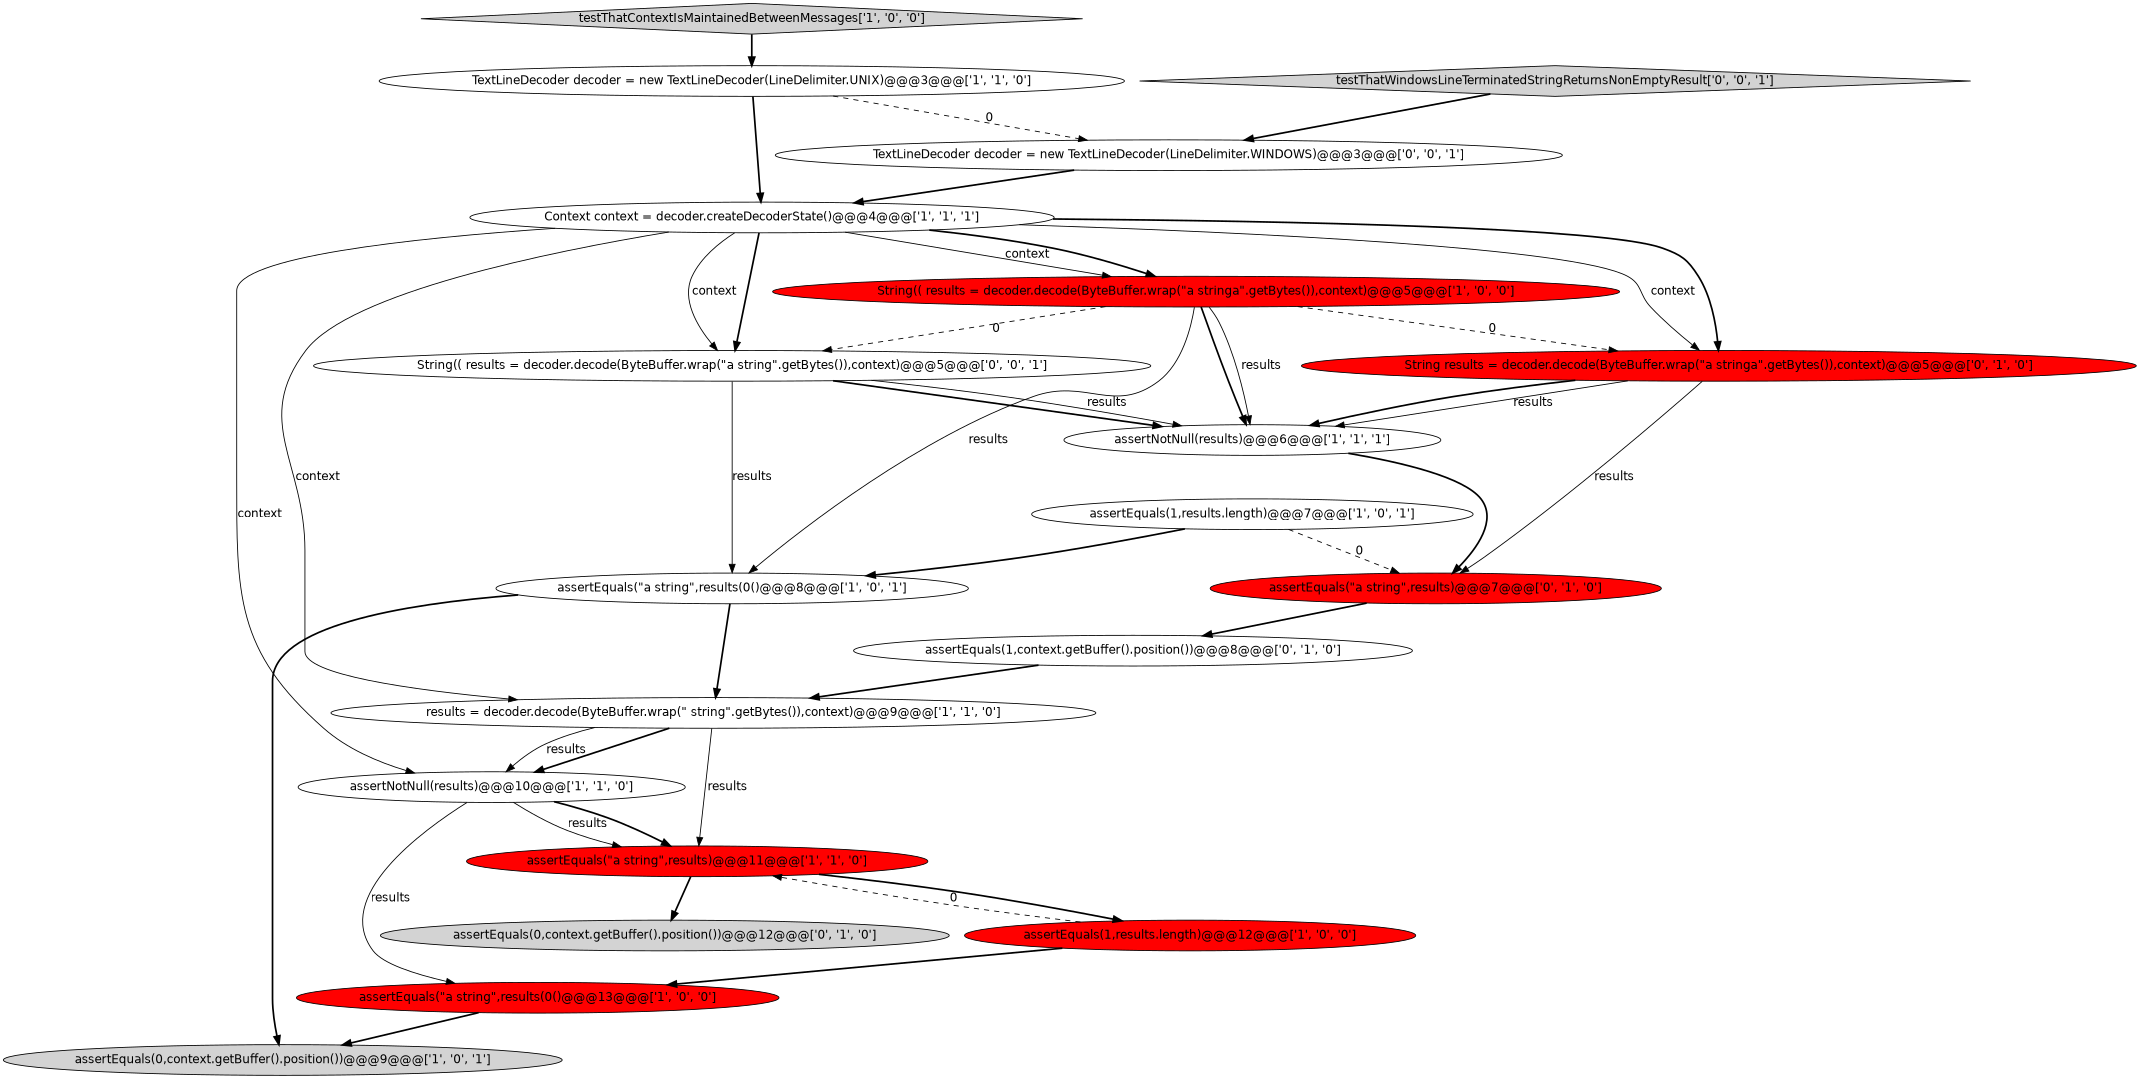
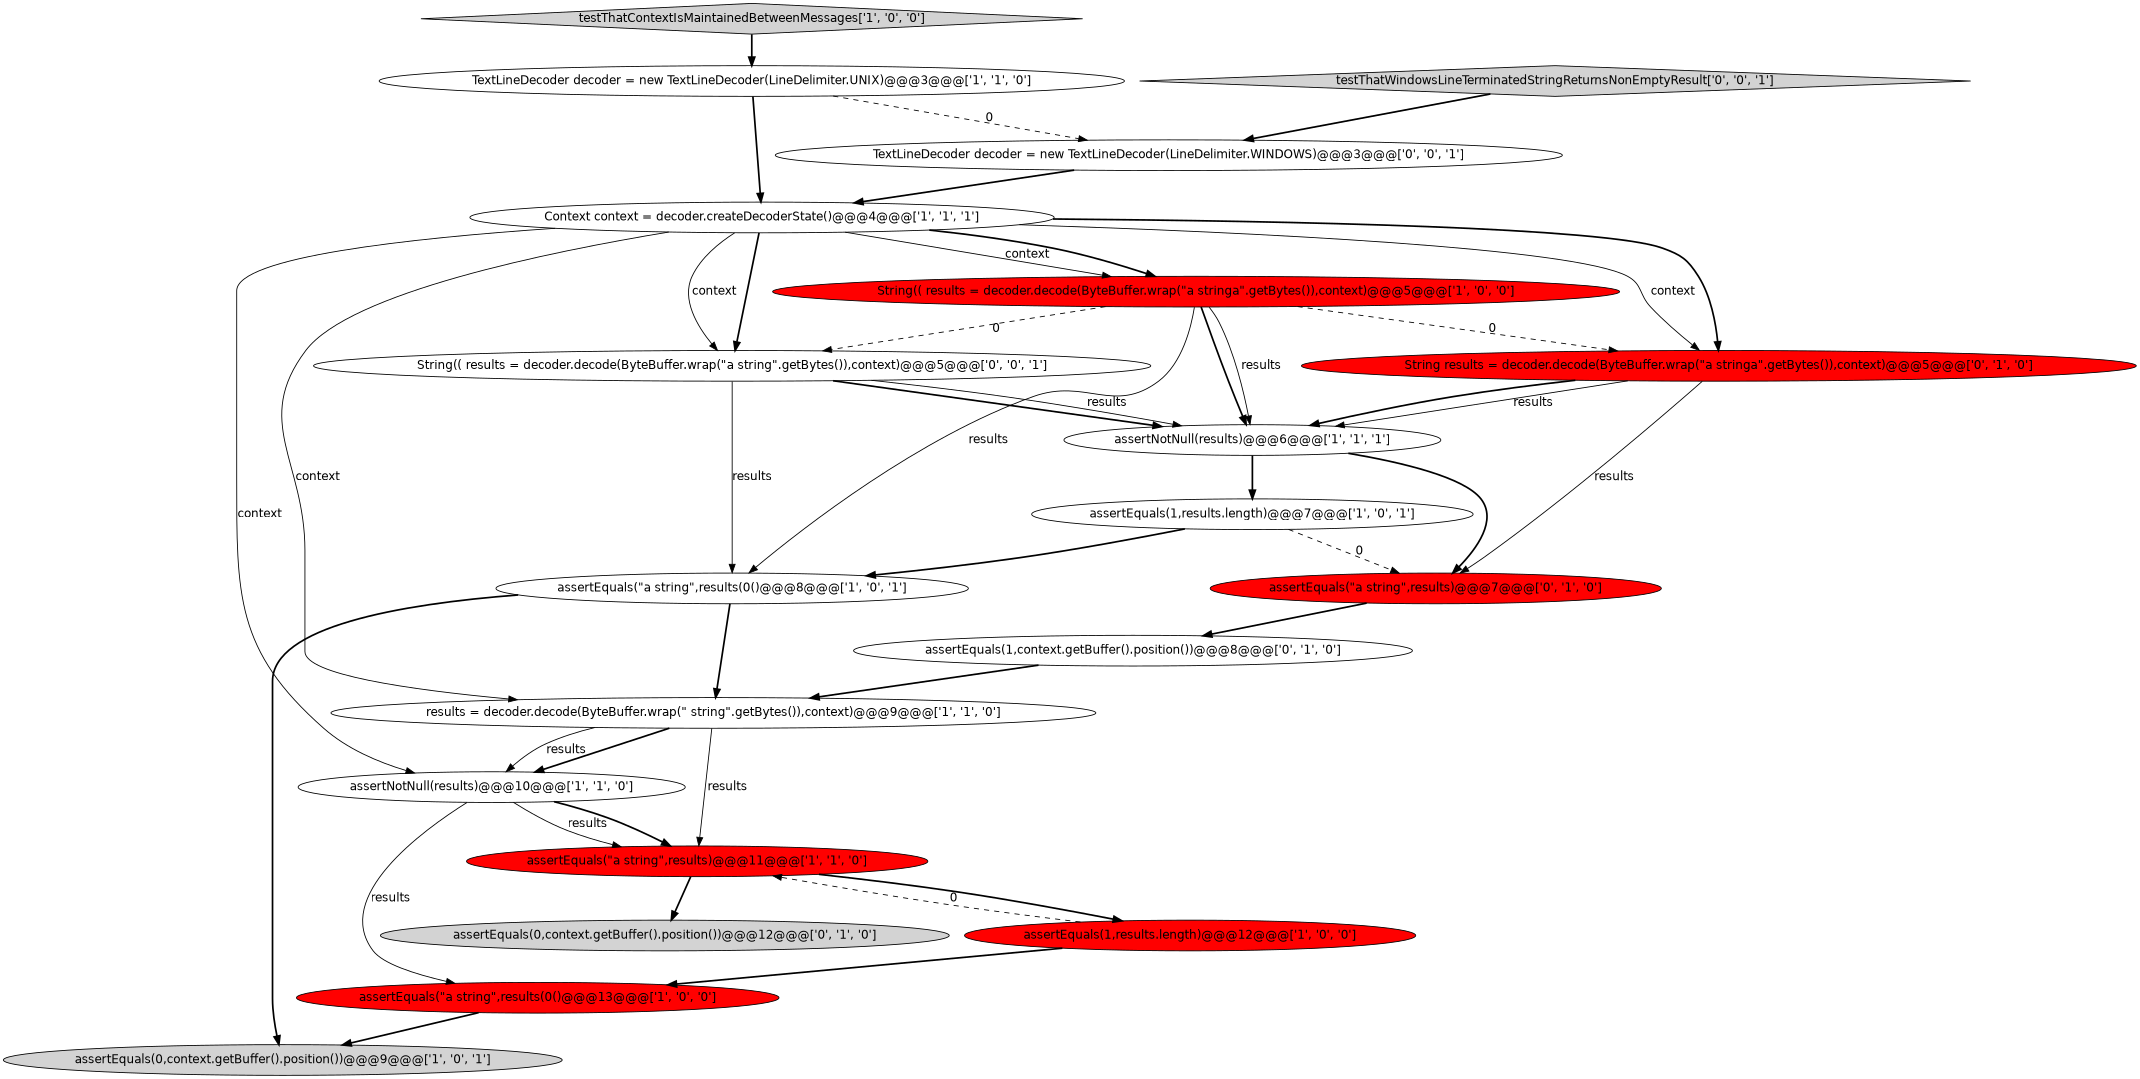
edge "assertNotNull(results)@@@6@@@['1', '1', '1']" -> "assertEquals(1,results.length)@@@7@@@['1', '0', '1']": added
